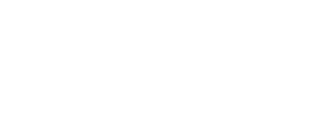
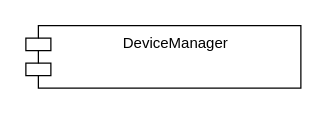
node "DeviceManager": added
